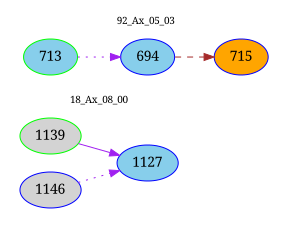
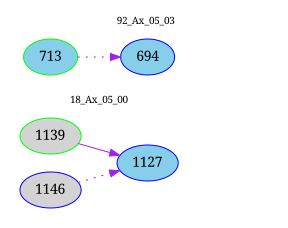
node "715": removed
cluster "18_Ax_08_00": label "18_Ax_08_00" -> "18_Ax_05_00"
